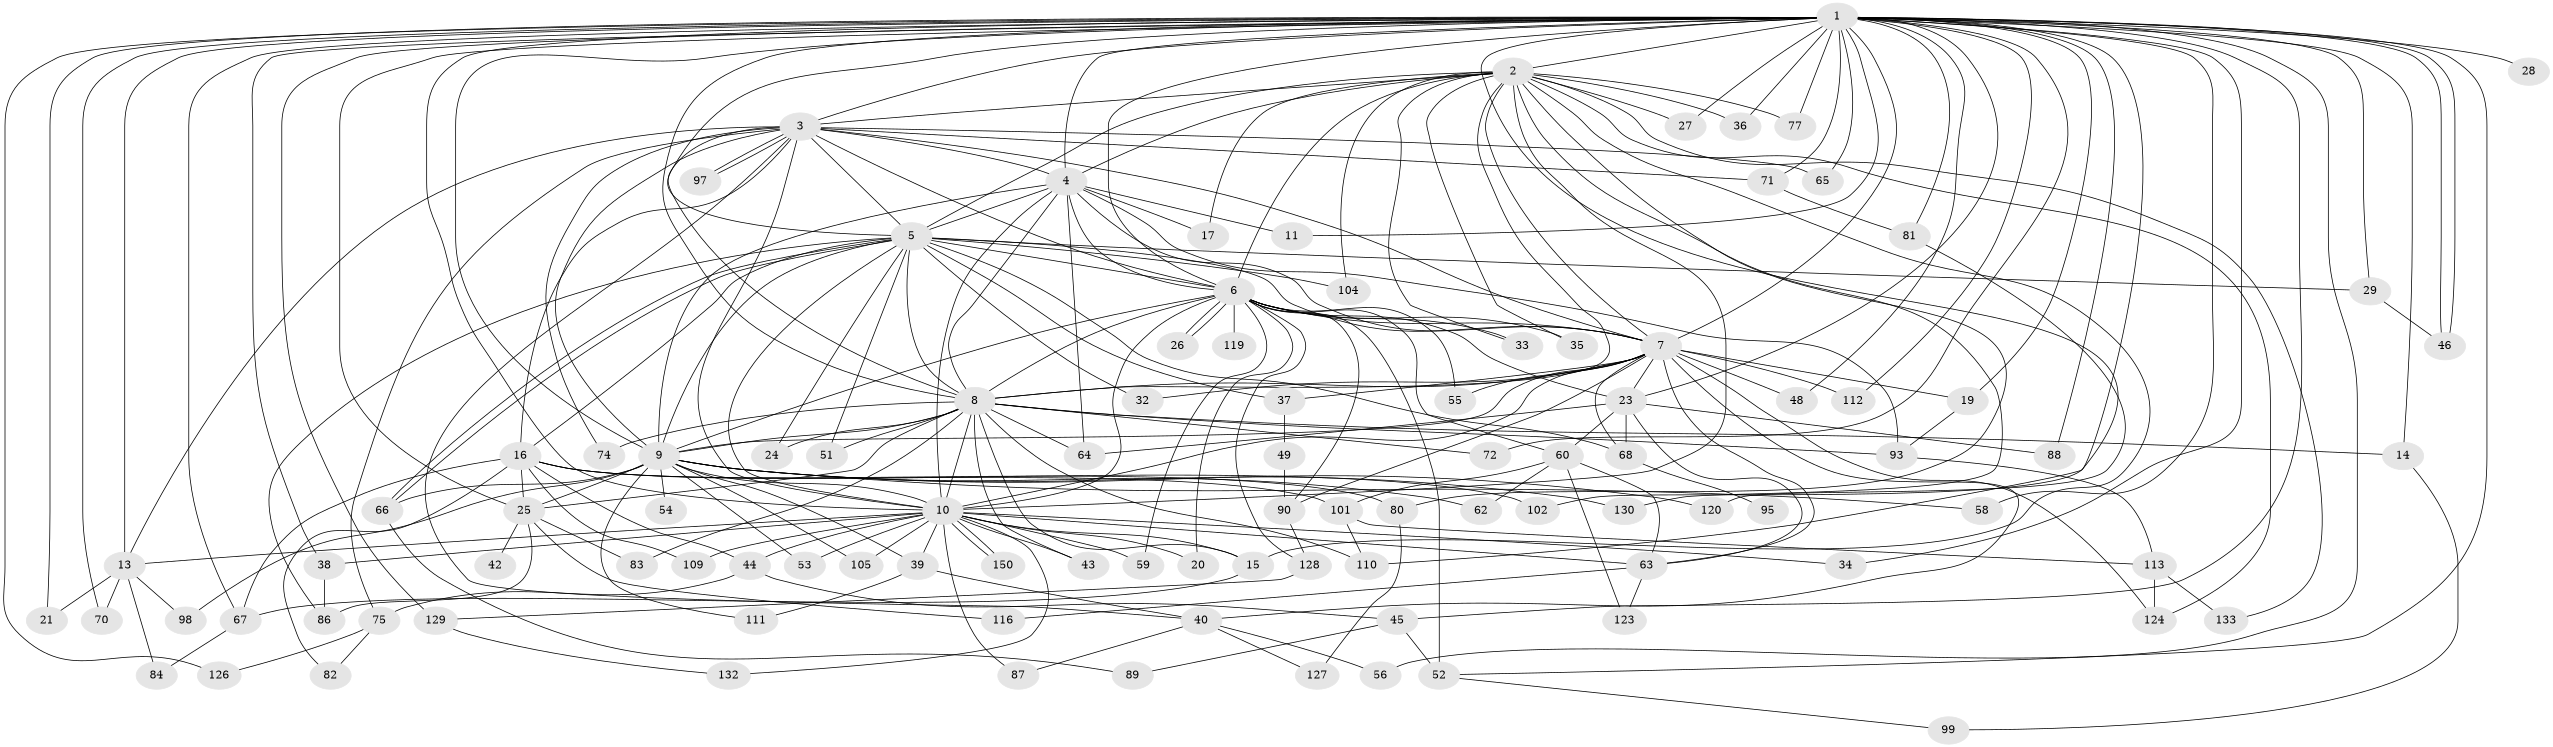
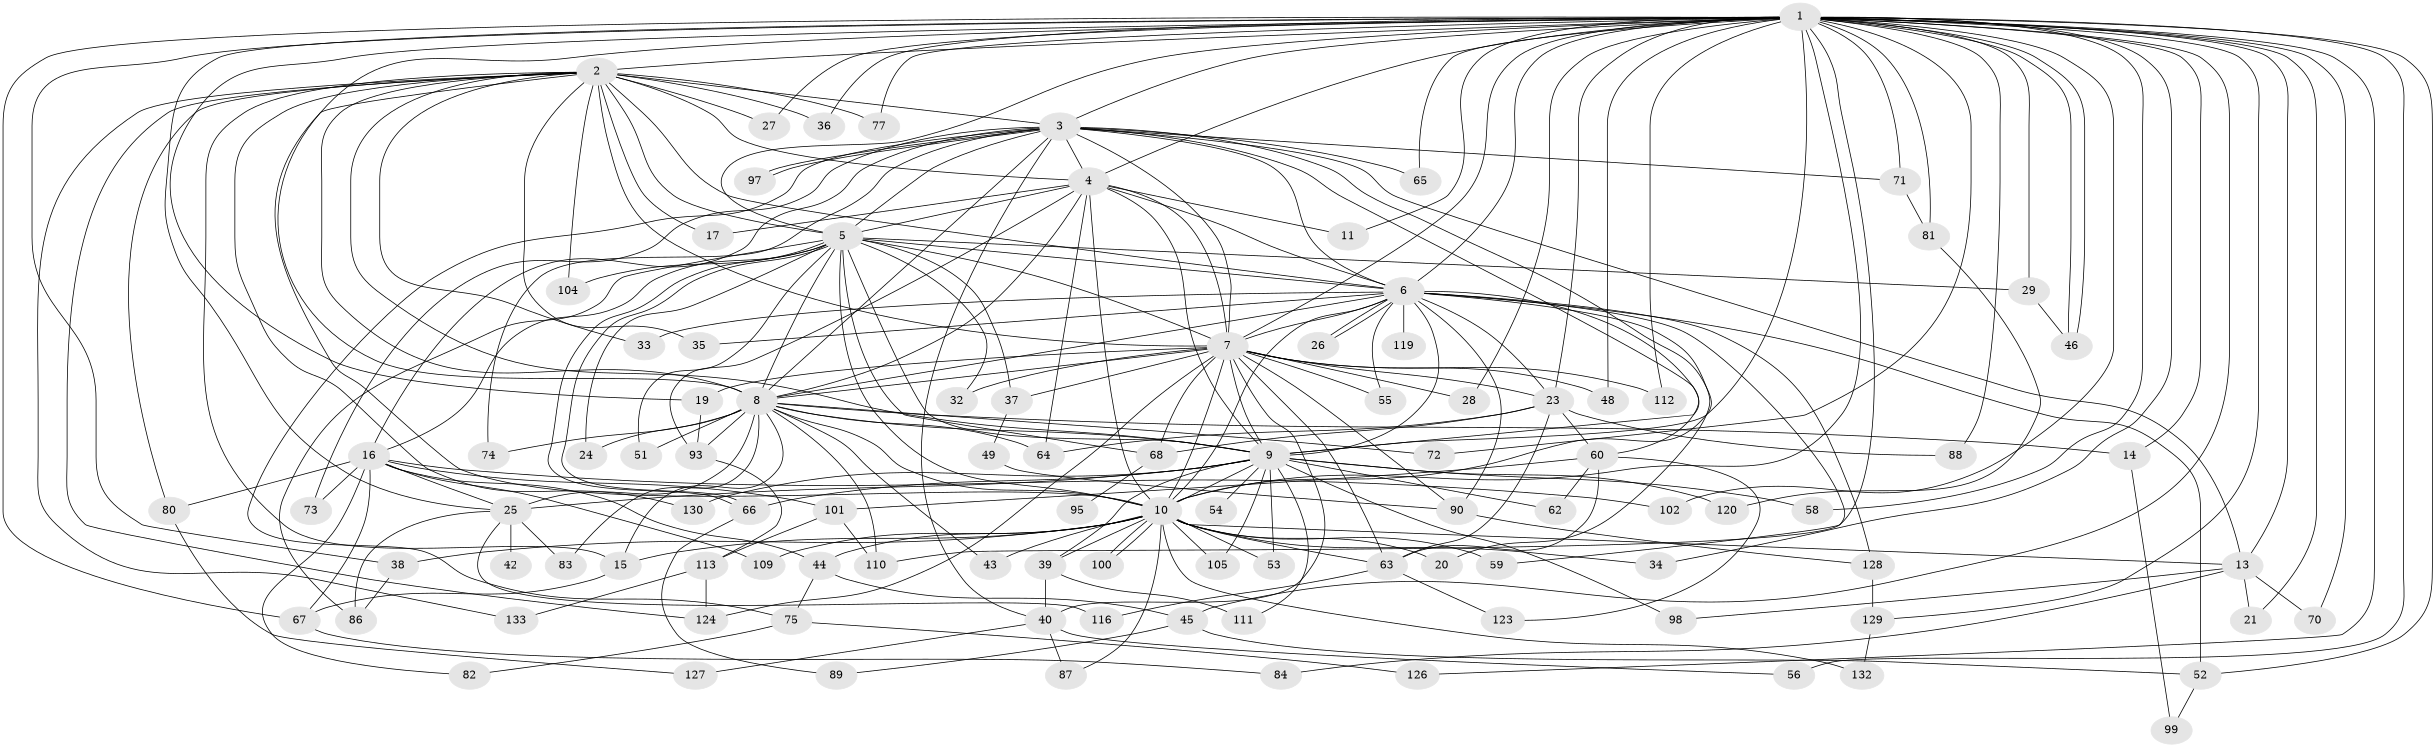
edge "2" -- "9": added
edge "7" -- "28": added
node "73": added
node "150": label "150" -> "100"
